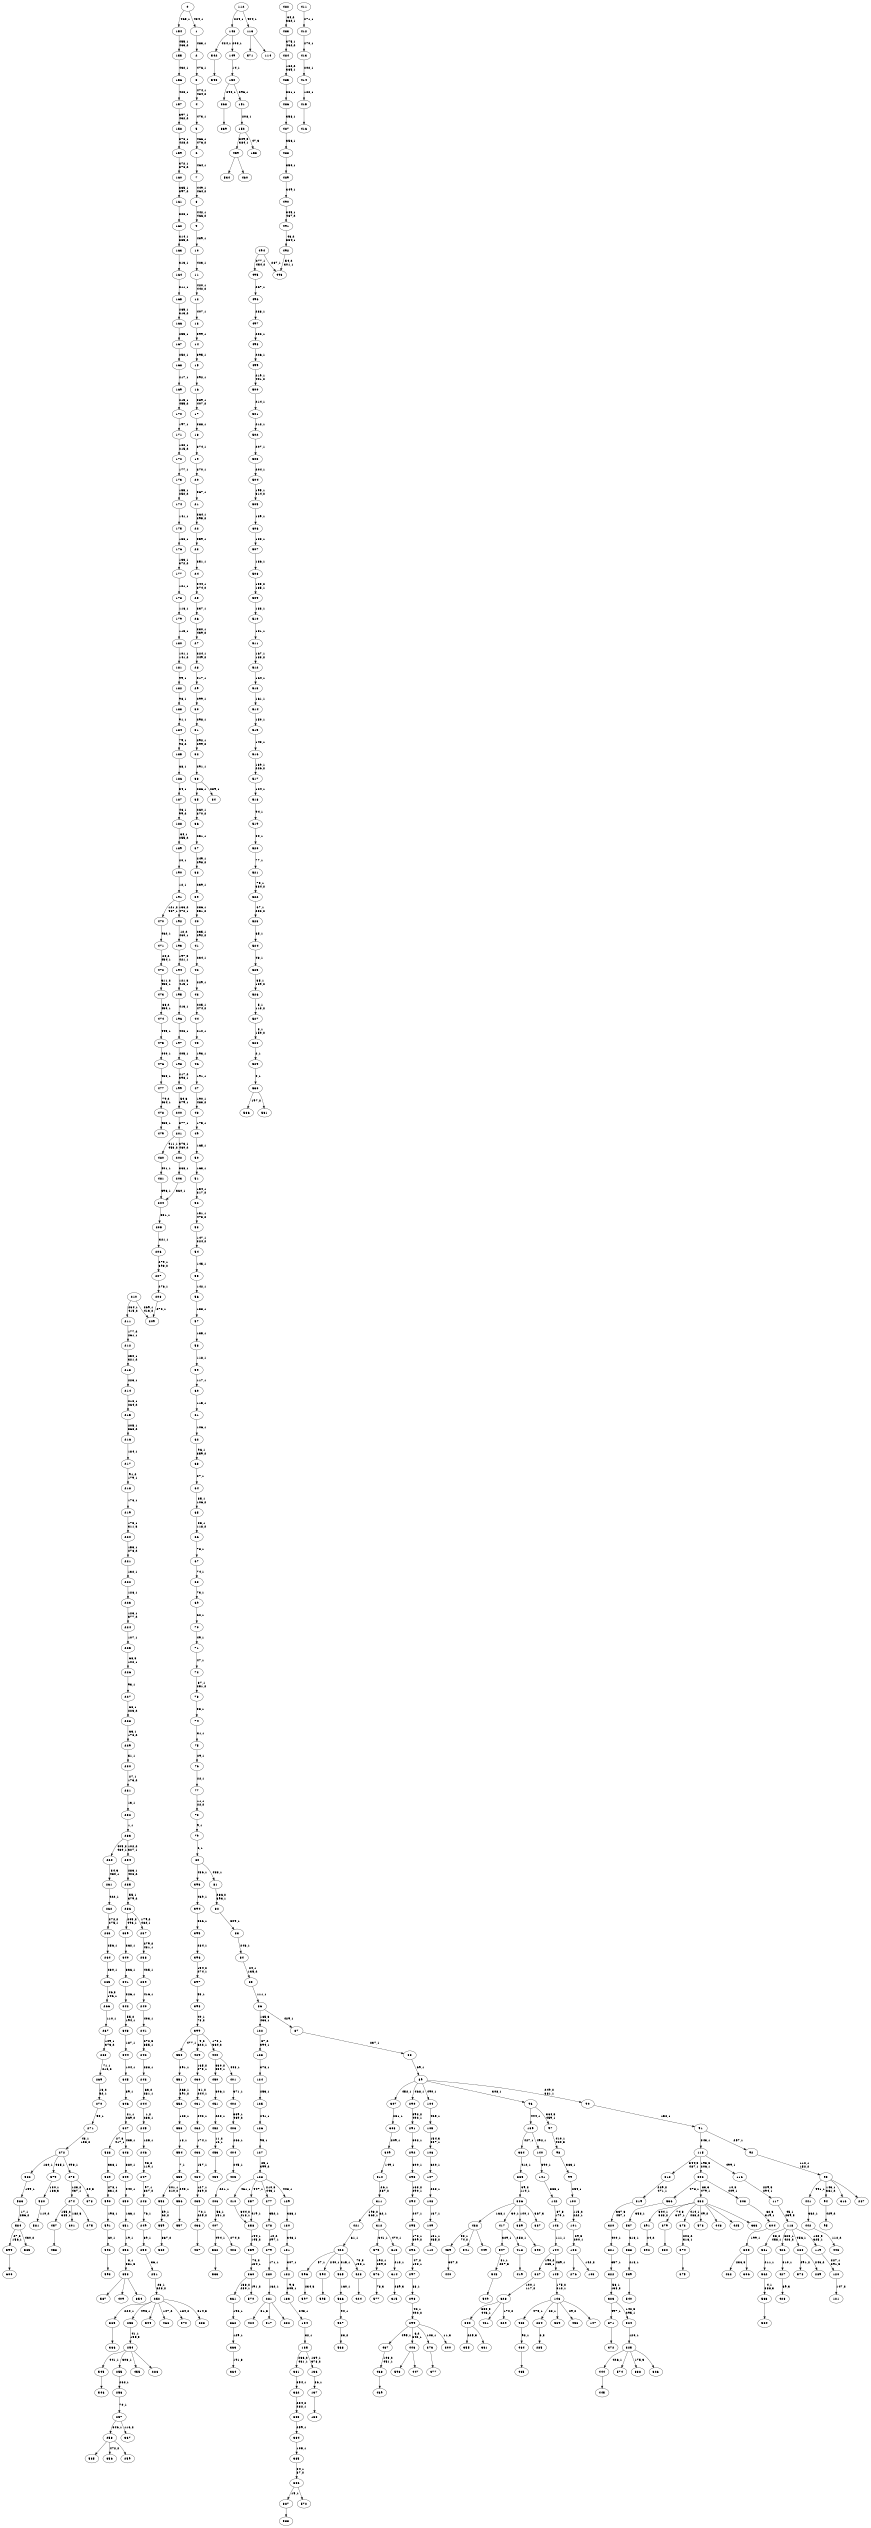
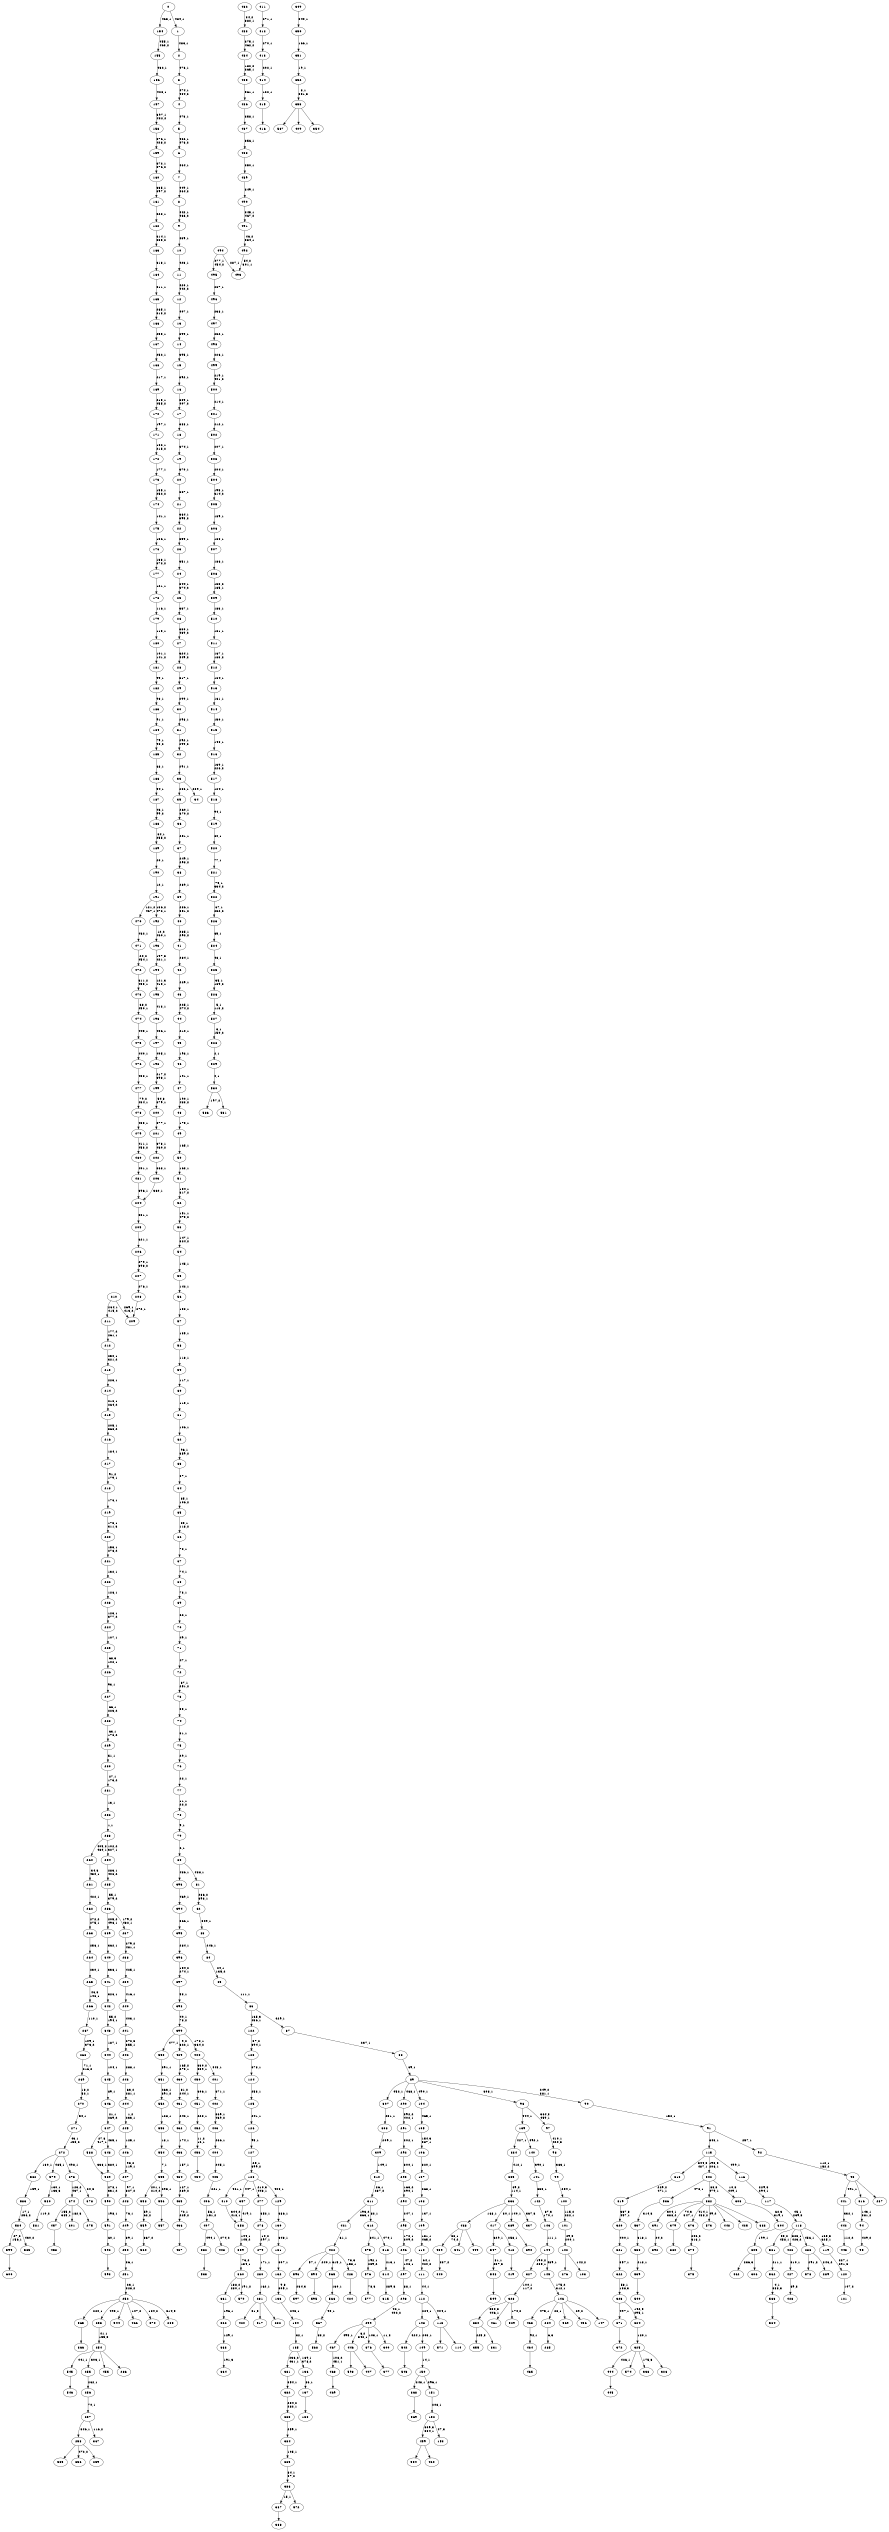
edge "201" -> "480": now "479" -> "480"
edge "348" -> "349": now "348" -> "589"
edge "93" -> "94": now "316" -> "94"
edge "536" -> "537": label "353,1" -> "314,3"
node "111": added
